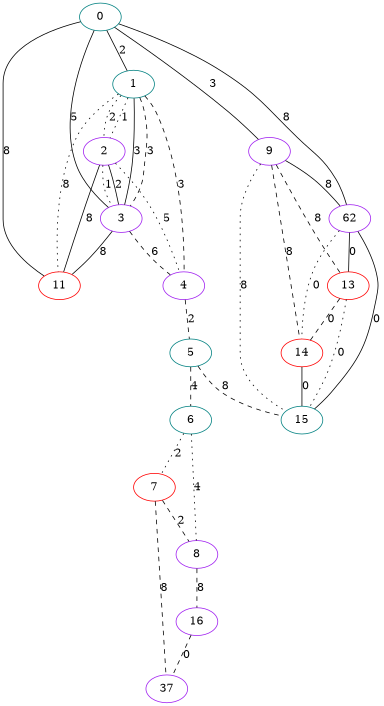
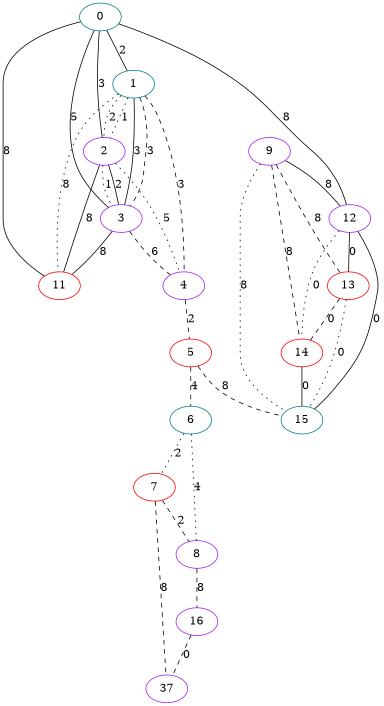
edge "0" -- "9": now "0" -- "2"
node "62": label "62" -> "12"
node "5": color teal -> red
